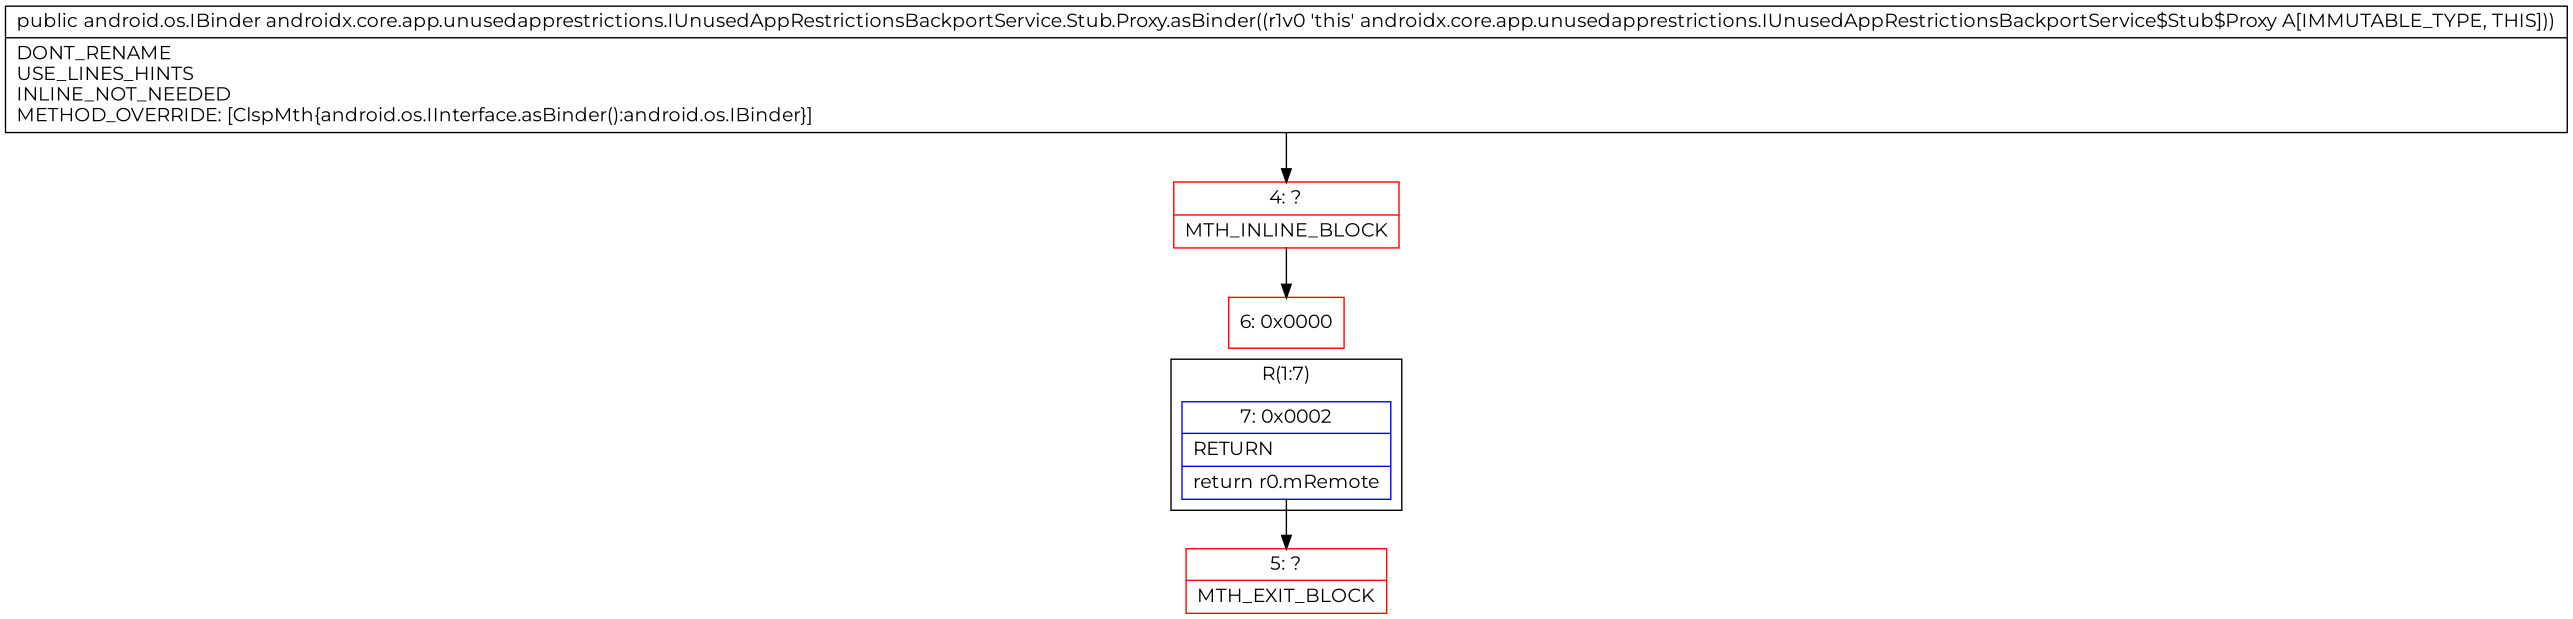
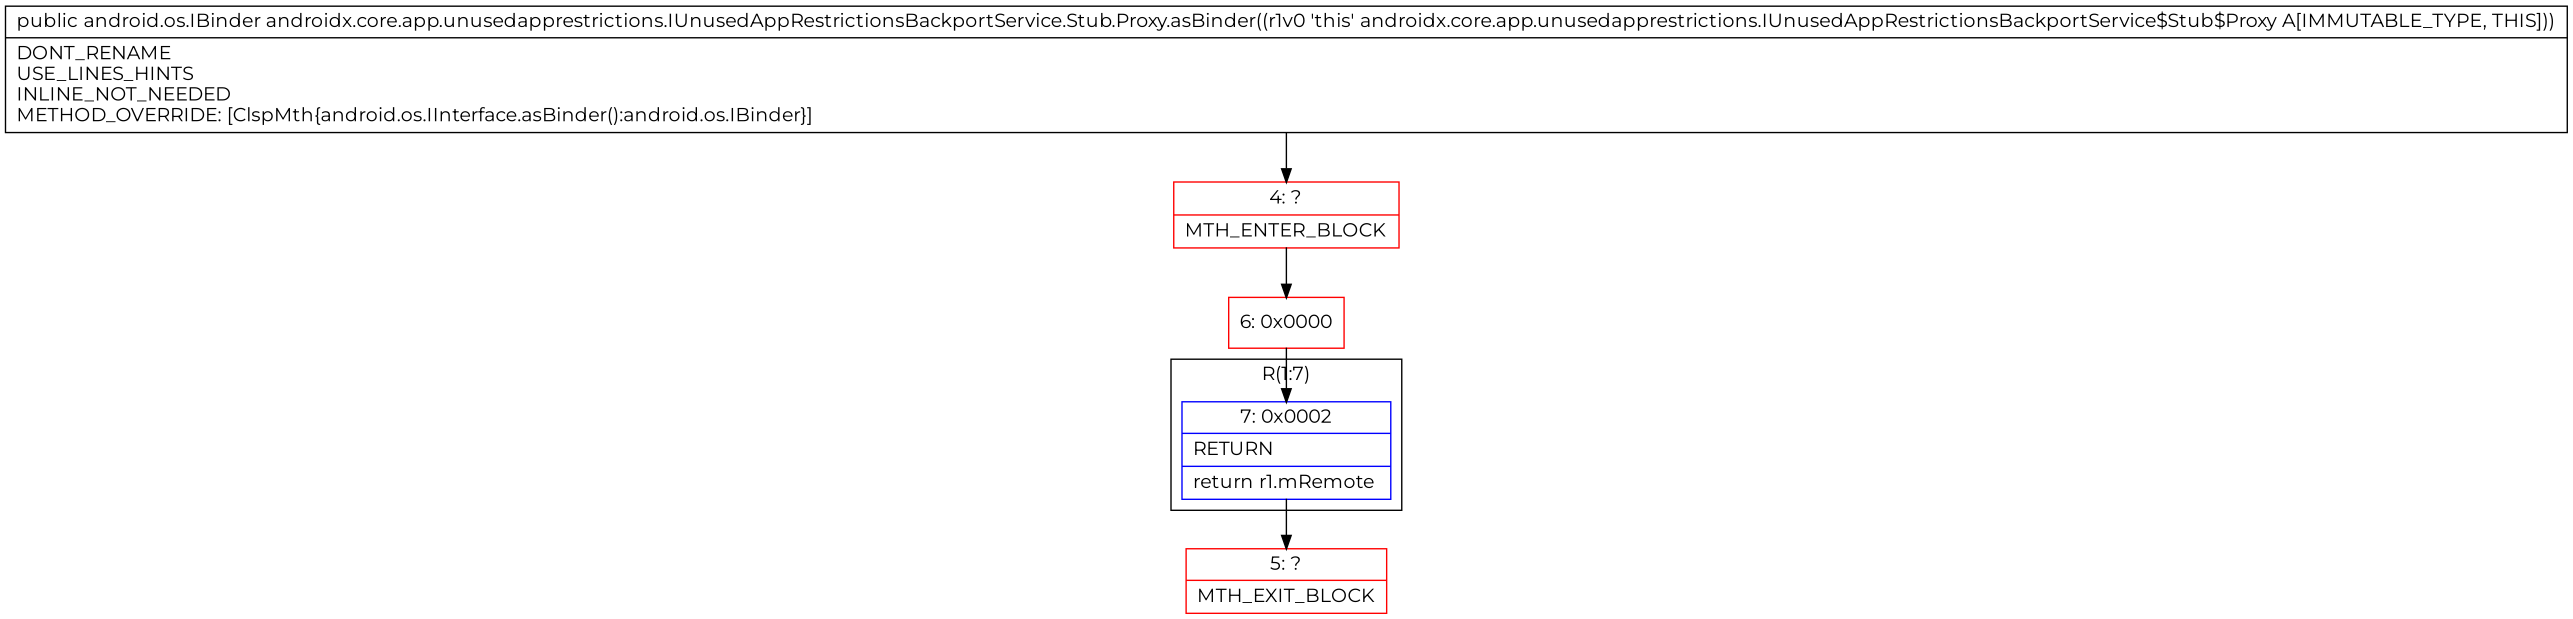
node "4: ?": text "MTH_INLINE_BLOCK" -> "MTH_ENTER_BLOCK"
edge "6: 0x0000" -> "7: 0x0002": added
node "7: 0x0002": text "return r0.mRemote" -> "return r1.mRemote"
